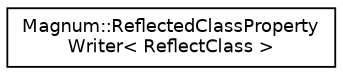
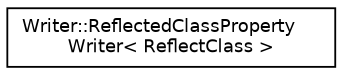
node "Magnum::ReflectedClassProperty Writer< ReflectClass >": label "Magnum::ReflectedClassProperty Writer< ReflectClass >" -> "Writer::ReflectedClassProperty Writer< ReflectClass >"
